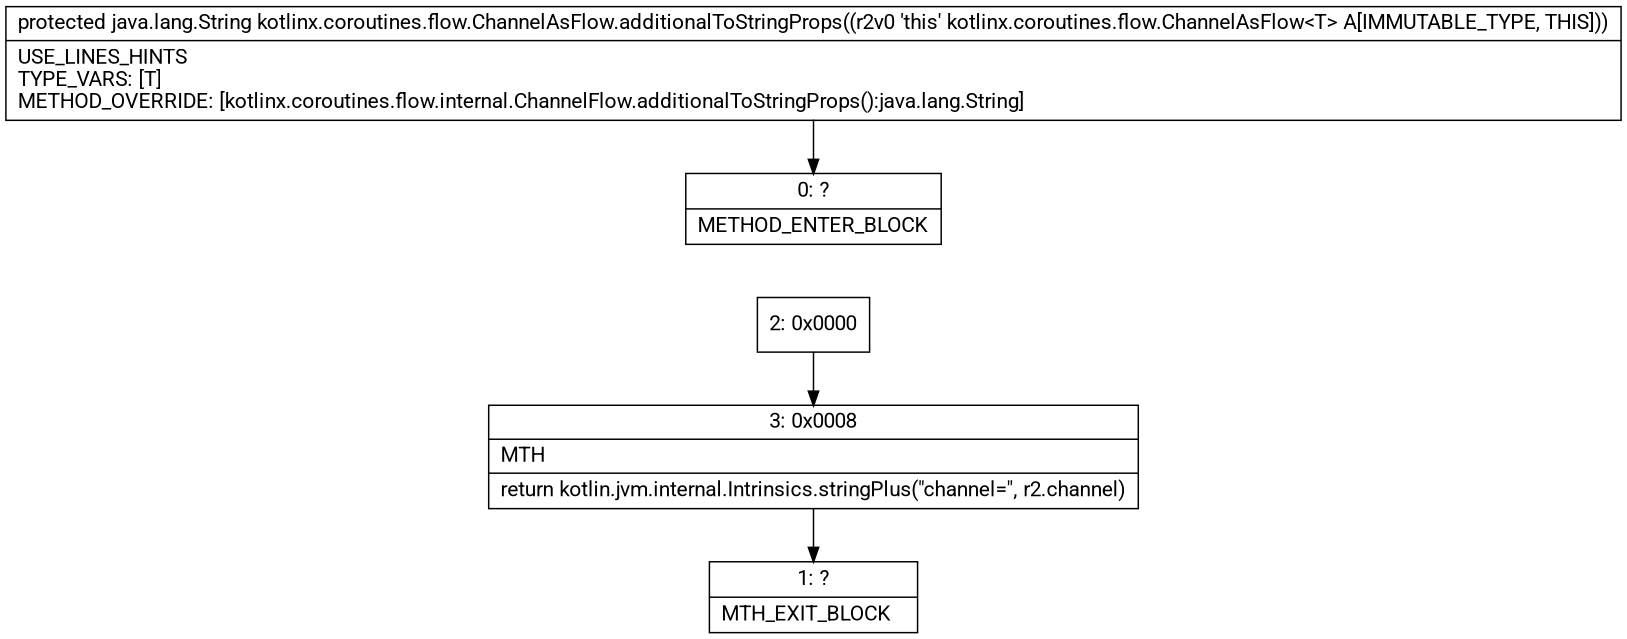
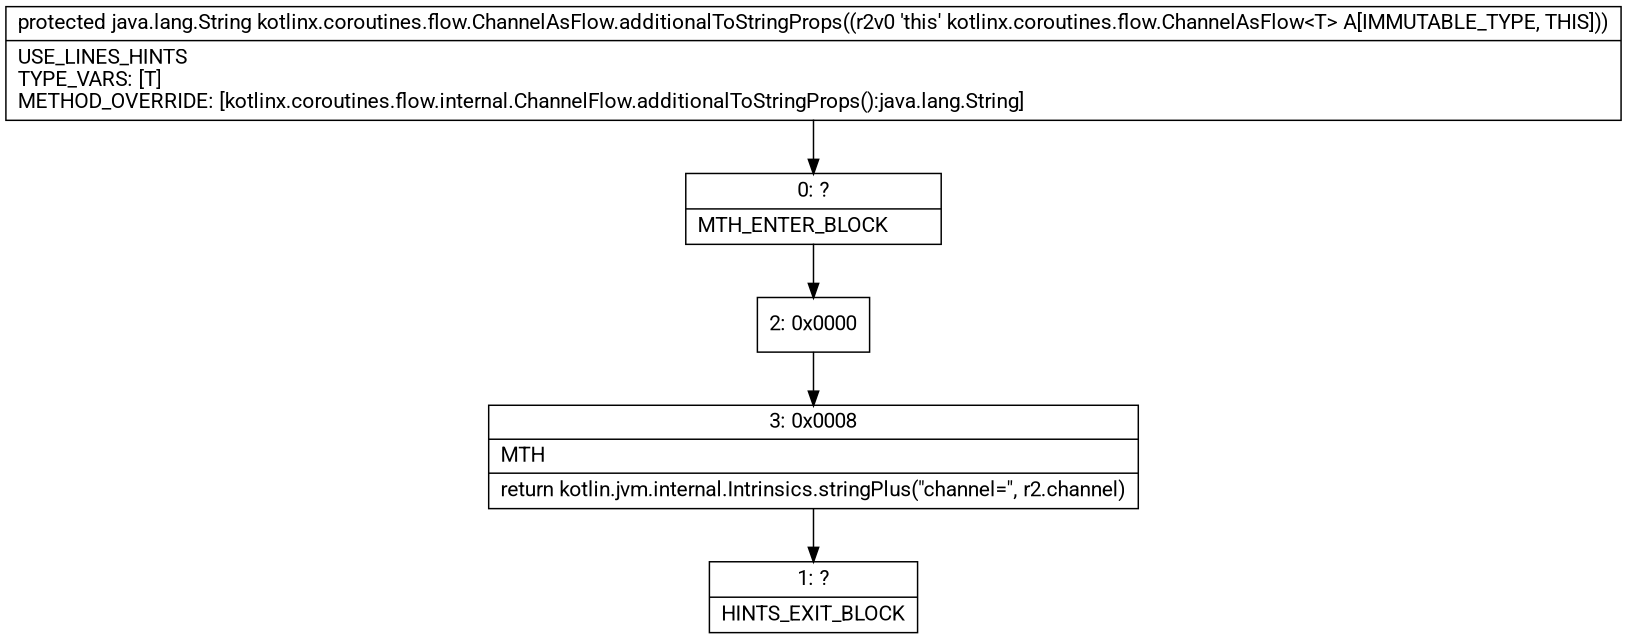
node "0: ?": text "METHOD_ENTER_BLOCK" -> "MTH_ENTER_BLOCK"
edge "0: ?" -> "2: 0x0000": added
node "1: ?": text "MTH_EXIT_BLOCK" -> "HINTS_EXIT_BLOCK"
